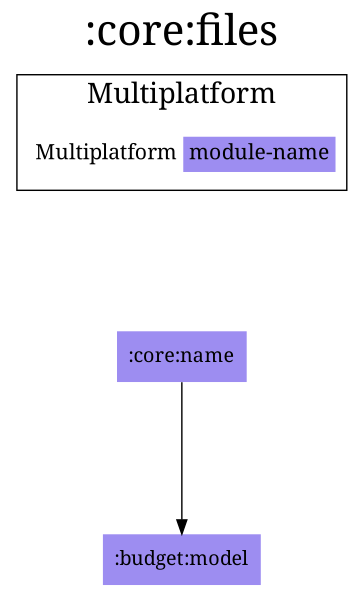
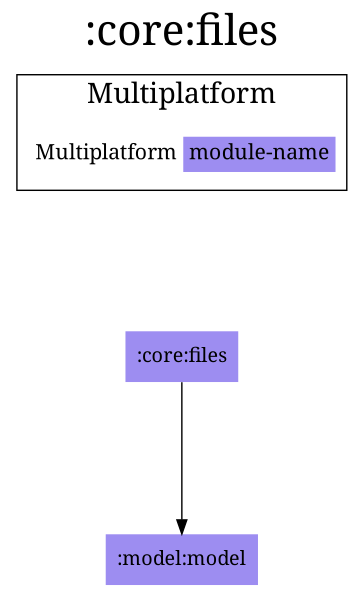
node ":core:name": label ":core:name" -> ":core:files"
node ":budget:model": label ":budget:model" -> ":model:model"
